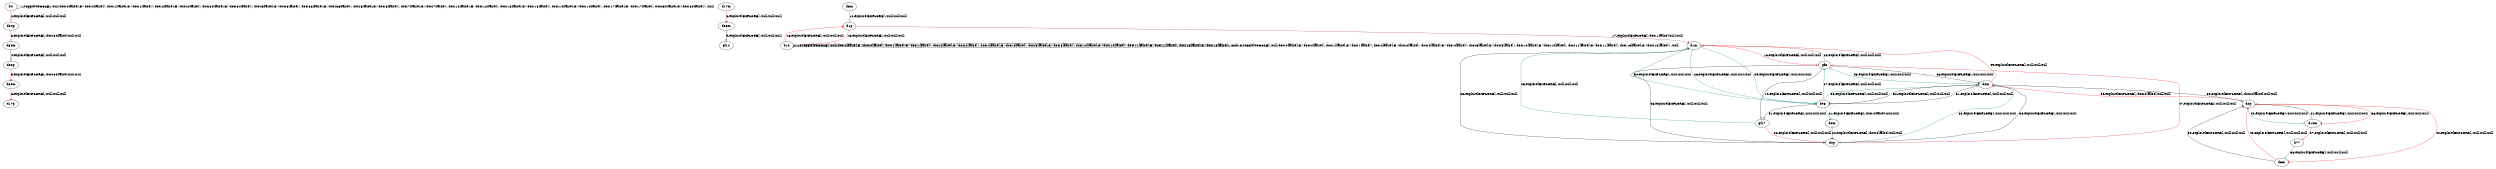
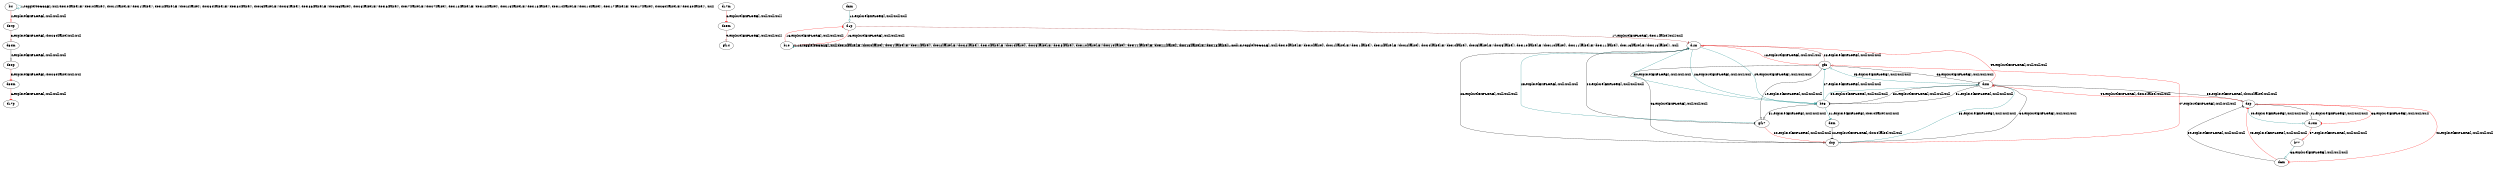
edge "d25m" -> "gf14": color black -> brown
edge "d1m" -> "gf17": added, label "24-explore[EXPLORE];/null/null/null"
